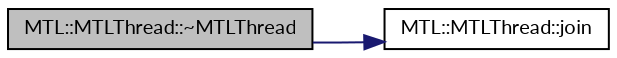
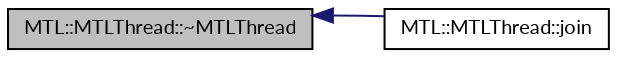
edge "MTL::MTLThread::~MTLThread" -> "MTL::MTLThread::join": reversed
